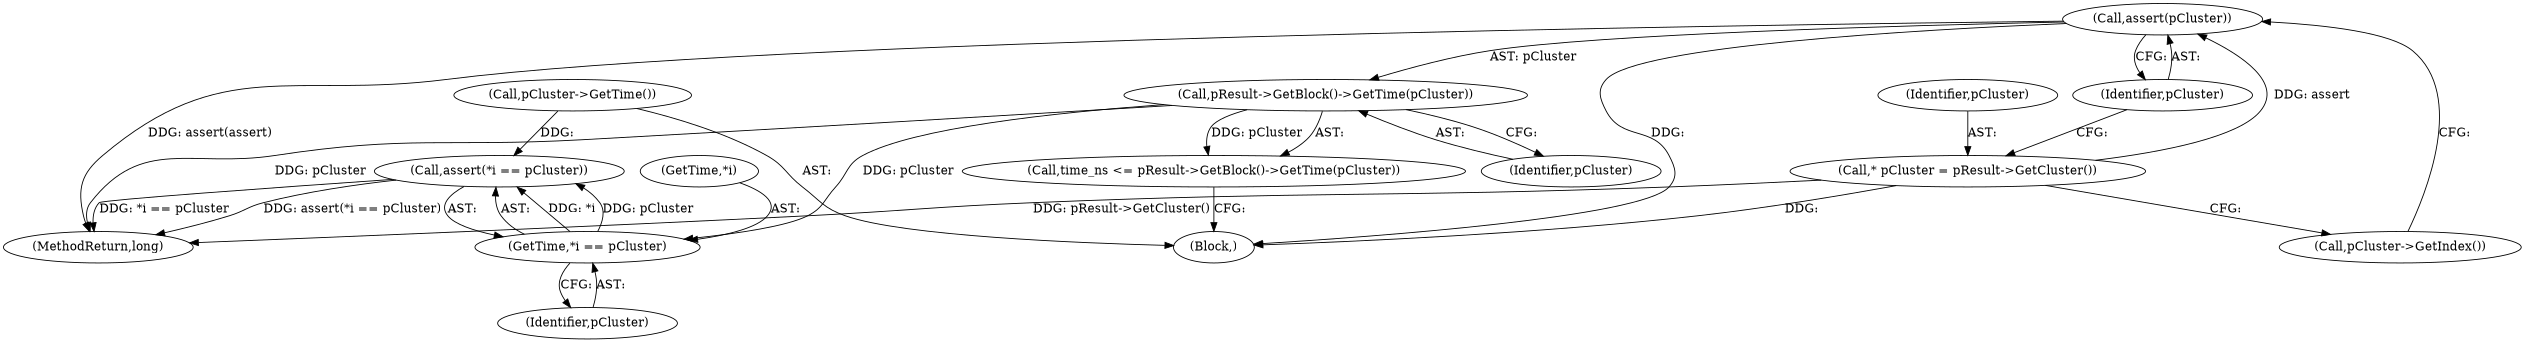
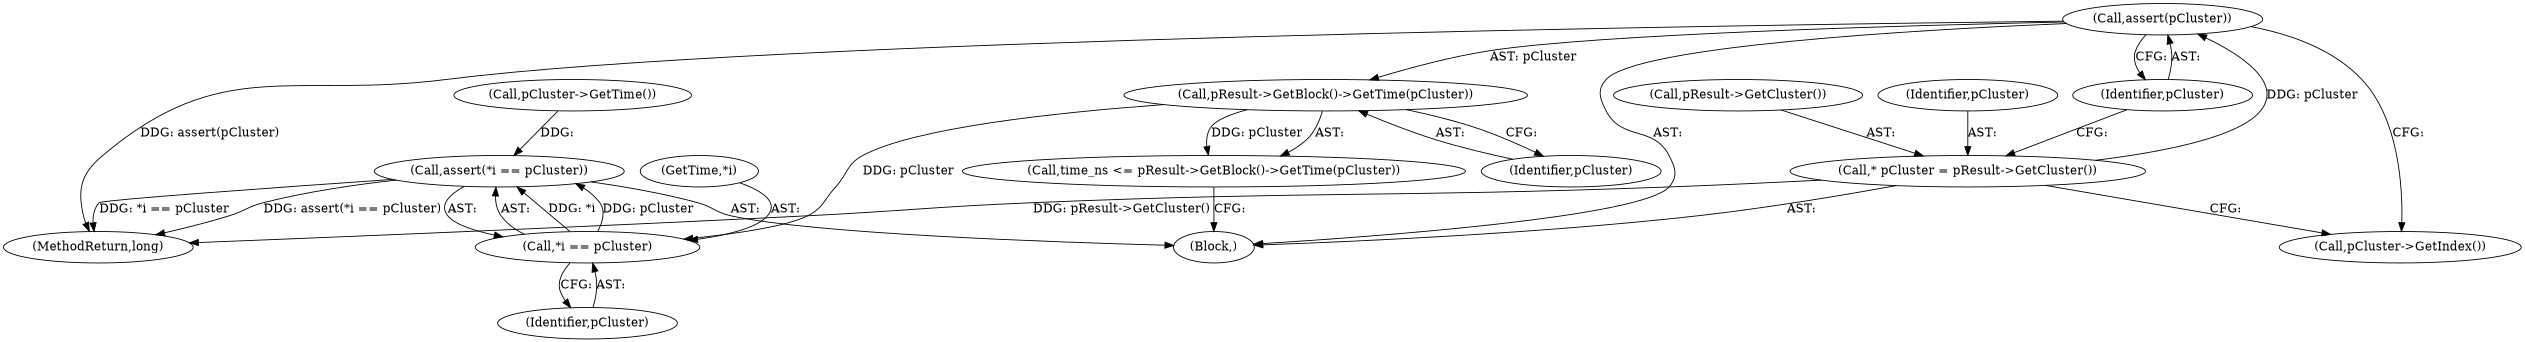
edge "(Call,pCluster->GetIndex())" -> "(Call,assert(pCluster))": reversed
node "(Call,pResult->GetCluster())": added
edge "(Call,* pCluster = pResult->GetCluster())" -> "(Call,assert(pCluster))": label "DDG: assert" -> "DDG: pCluster"
edge "(Call,assert(pCluster))" -> "(MethodReturn,long)": label "DDG: assert(assert)" -> "DDG: assert(pCluster)"
edge "(Call,assert(pCluster))" -> "(Block,)": label "DDG: " -> "AST: "
edge "(Call,pResult->GetBlock()->GetTime(pCluster))" -> "(MethodReturn,long)": removed, label "DDG: pCluster"
edge "(Call,* pCluster = pResult->GetCluster())" -> "(Block,)": label "DDG: " -> "AST: "
edge "(Call,pCluster->GetTime())" -> "(Block,)": now "(Call,assert(*i == pCluster))" -> "(Block,)"
node "(GetTime,*i == pCluster)": label "(GetTime,*i == pCluster)" -> "(Call,*i == pCluster)"
